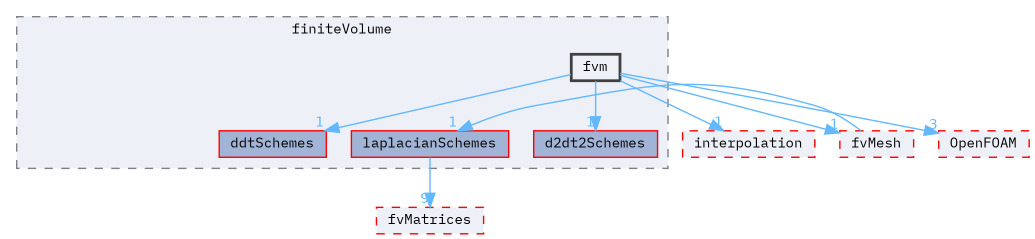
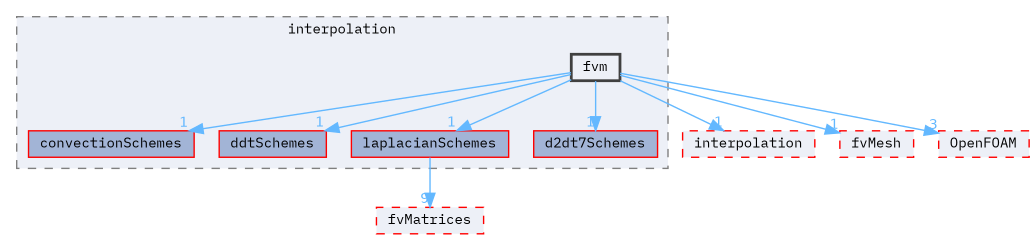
cluster "finiteVolume": label "finiteVolume" -> "interpolation"
edge "fvMesh" -> "laplacianSchemes": now "fvm" -> "laplacianSchemes"
node "convectionSchemes": added
node "d2dt2Schemes": label "d2dt2Schemes" -> "d2dt7Schemes"
